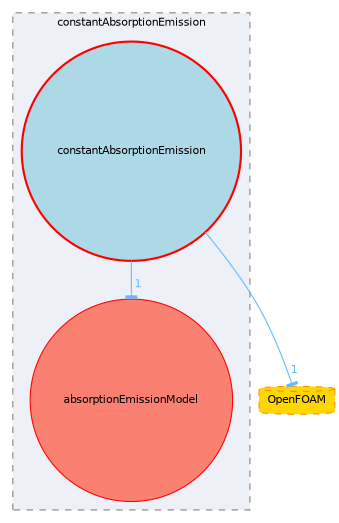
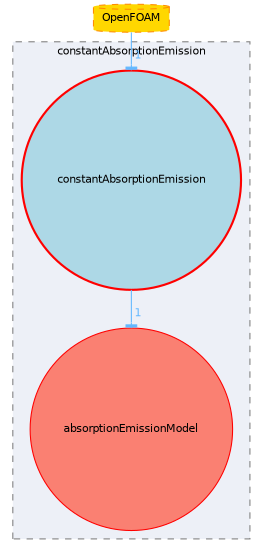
edge "constantAbsorptionEmission" -> "OpenFOAM": reversed
